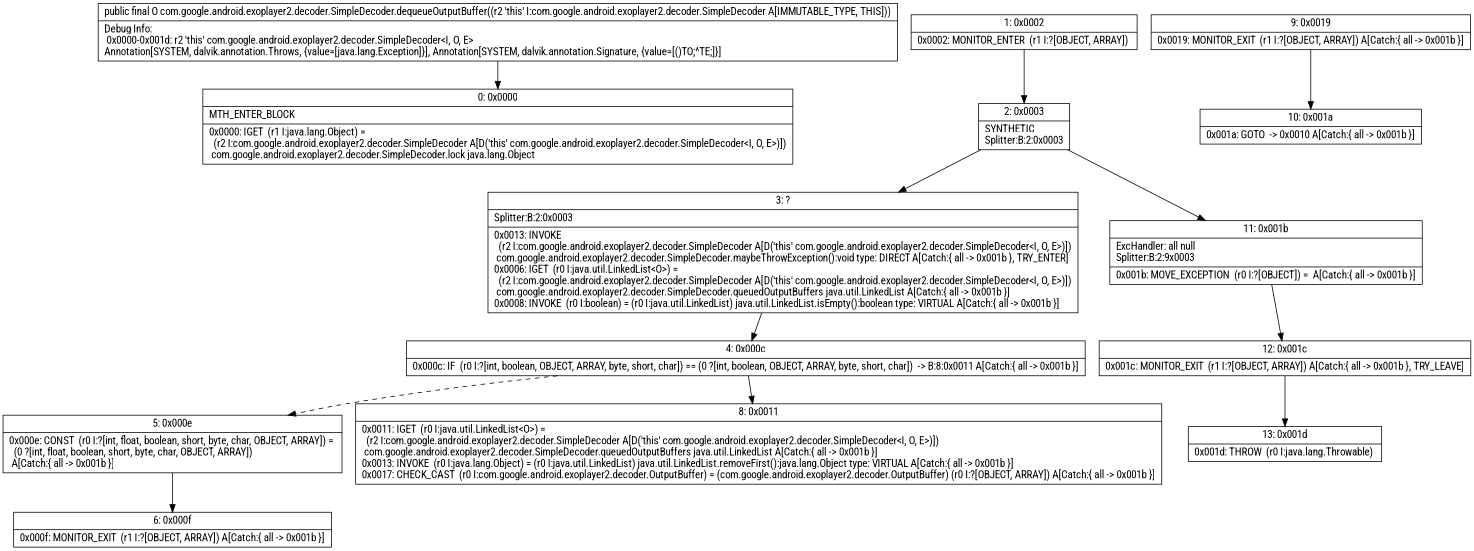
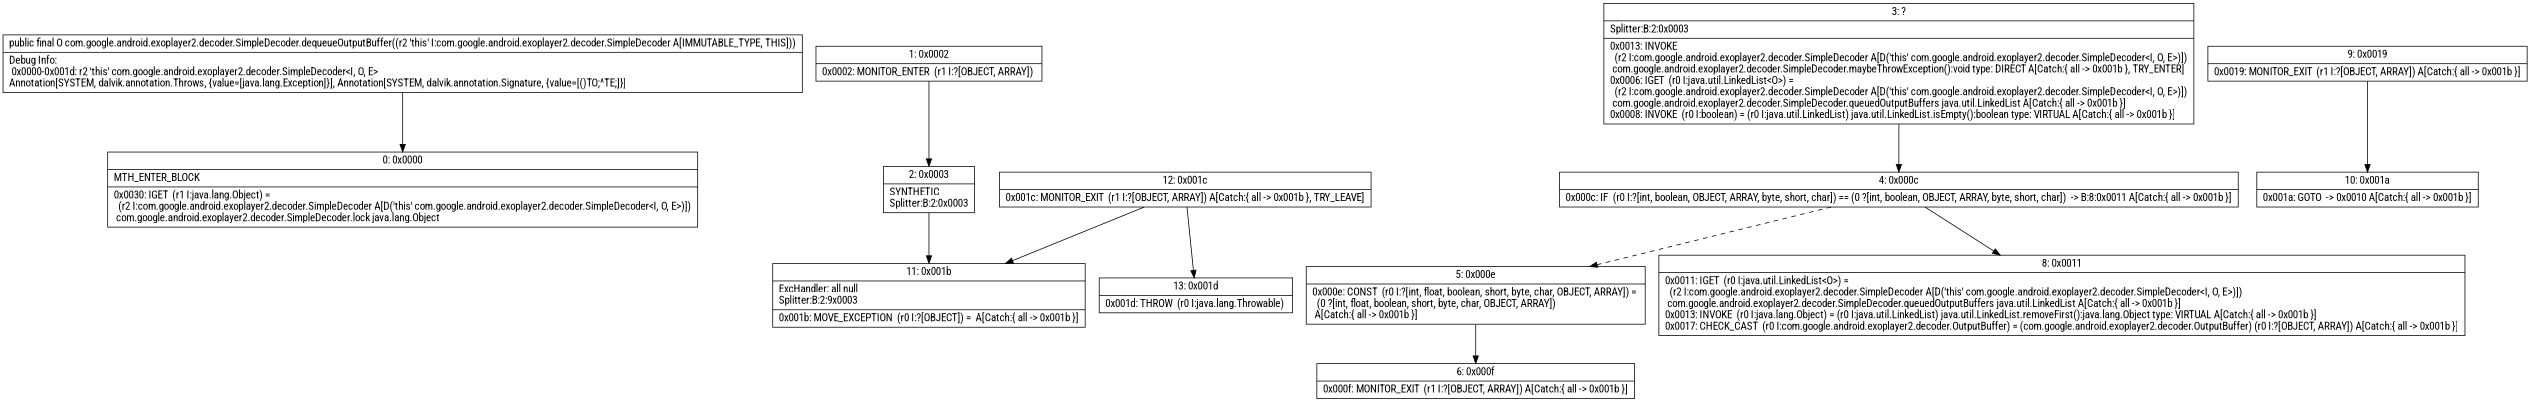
node "0: 0x0000": text "0x0000: IGET  (r1 I:java.lang.Object) =" -> "0x0030: IGET  (r1 I:java.lang.Object) ="
edge "2: 0x0003" -> "3: ?": removed
edge "11: 0x001b" -> "12: 0x001c": reversed
